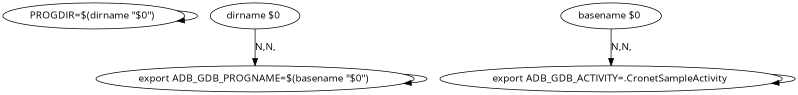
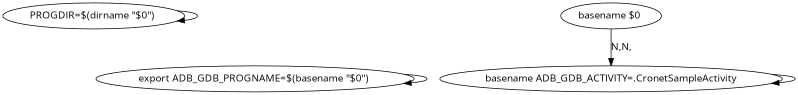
node "dirname $0": removed
node "export ADB_GDB_ACTIVITY=.CronetSampleActivity": label "export ADB_GDB_ACTIVITY=.CronetSampleActivity" -> "basename ADB_GDB_ACTIVITY=.CronetSampleActivity"
